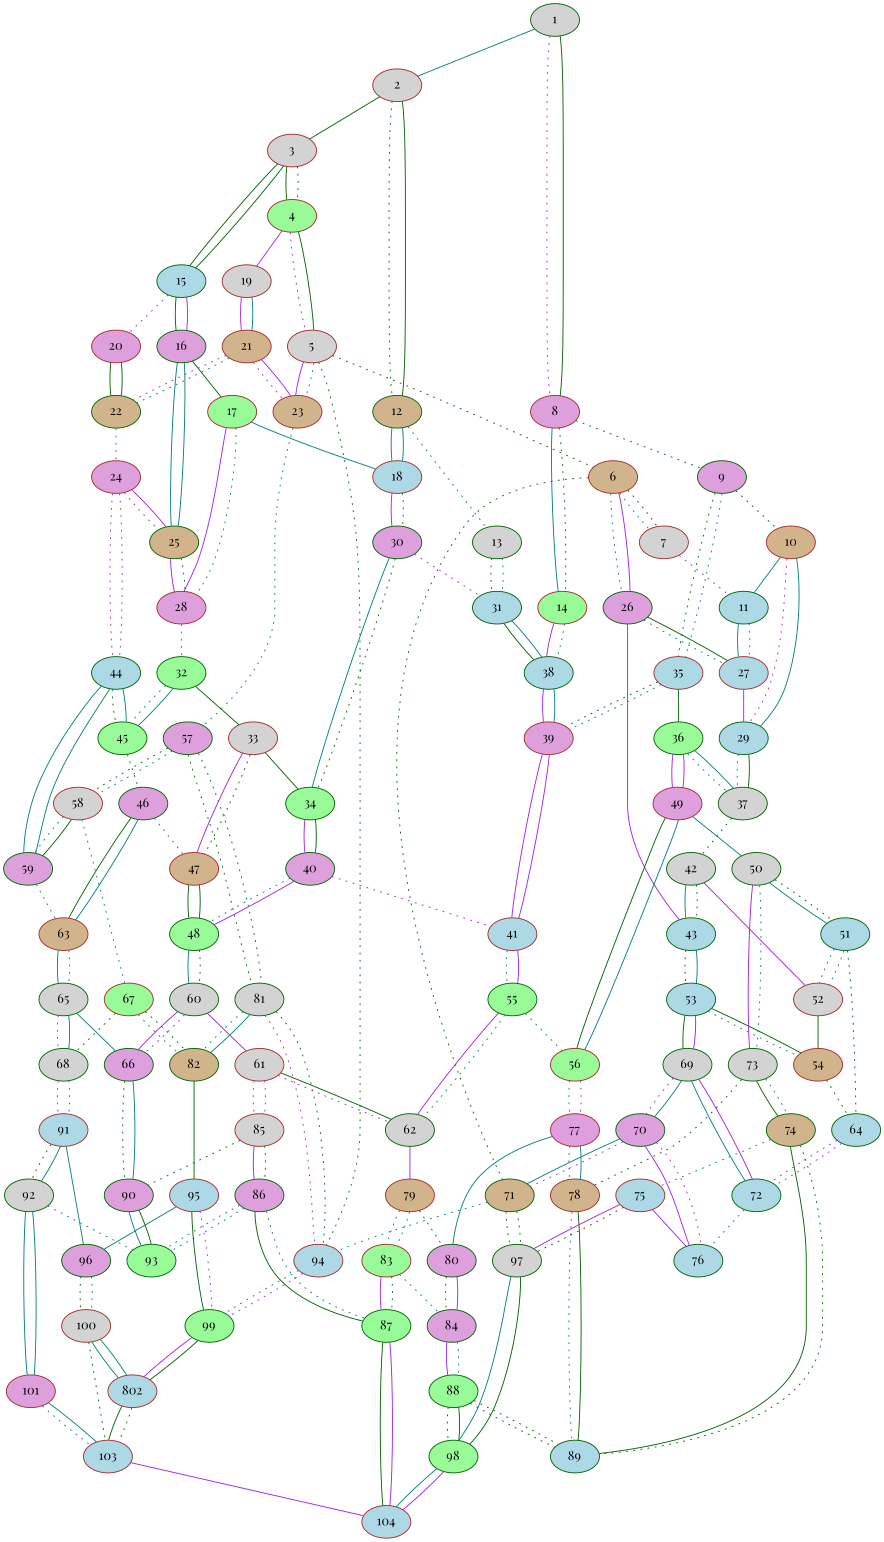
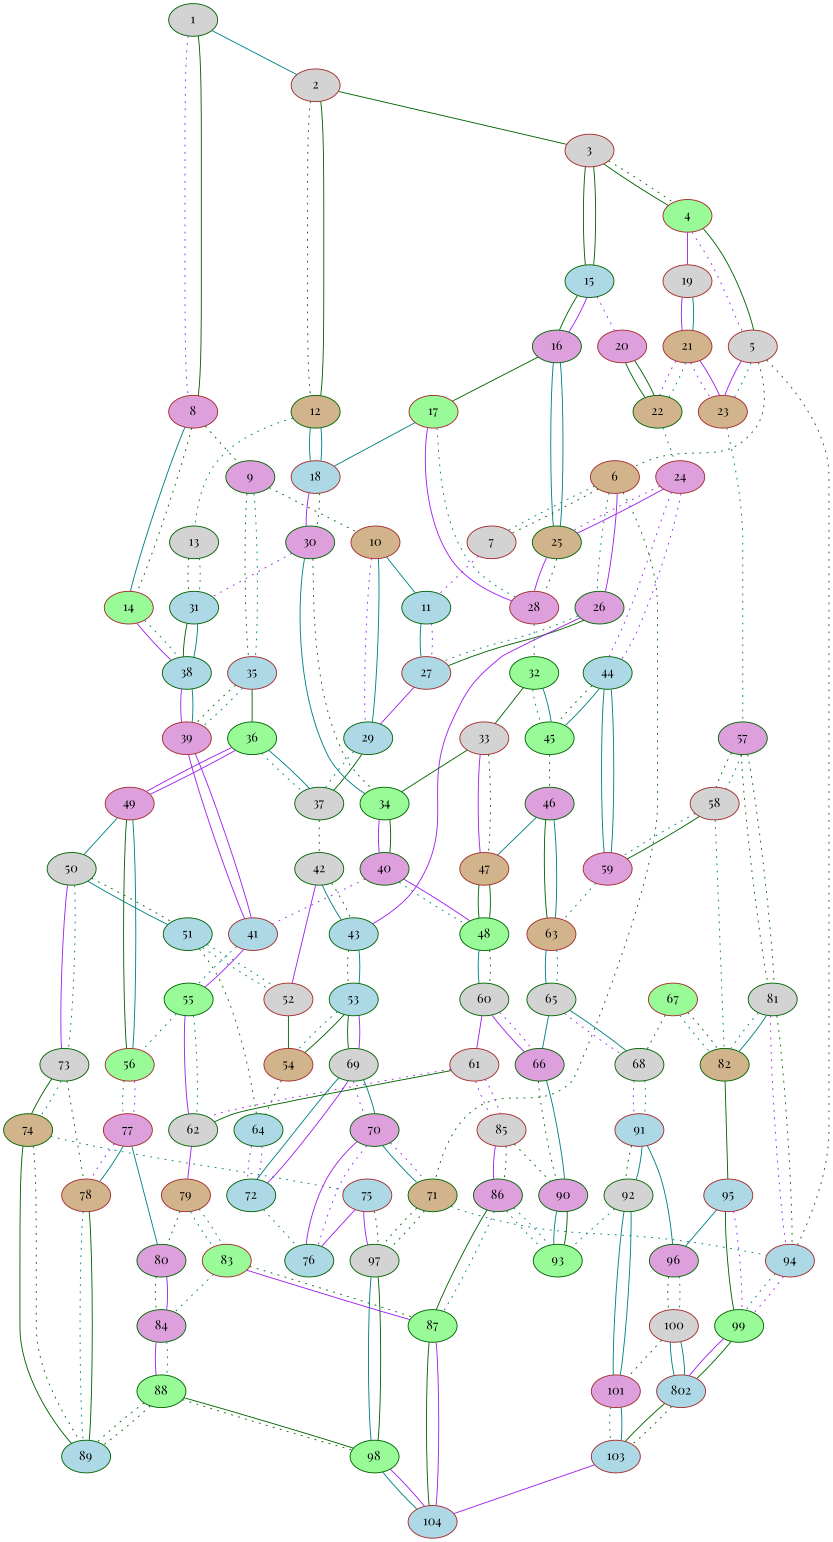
edge "46" -- "47": style dotted -> solid
node "59": color darkgreen -> brown
edge "58" -- "67": now "58" -- "82"
edge "100" -- "103": now "100" -- "101"
